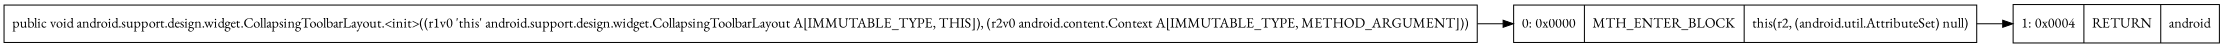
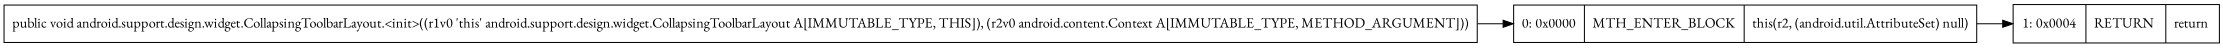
node "1: 0x0004": text "android" -> "return"
